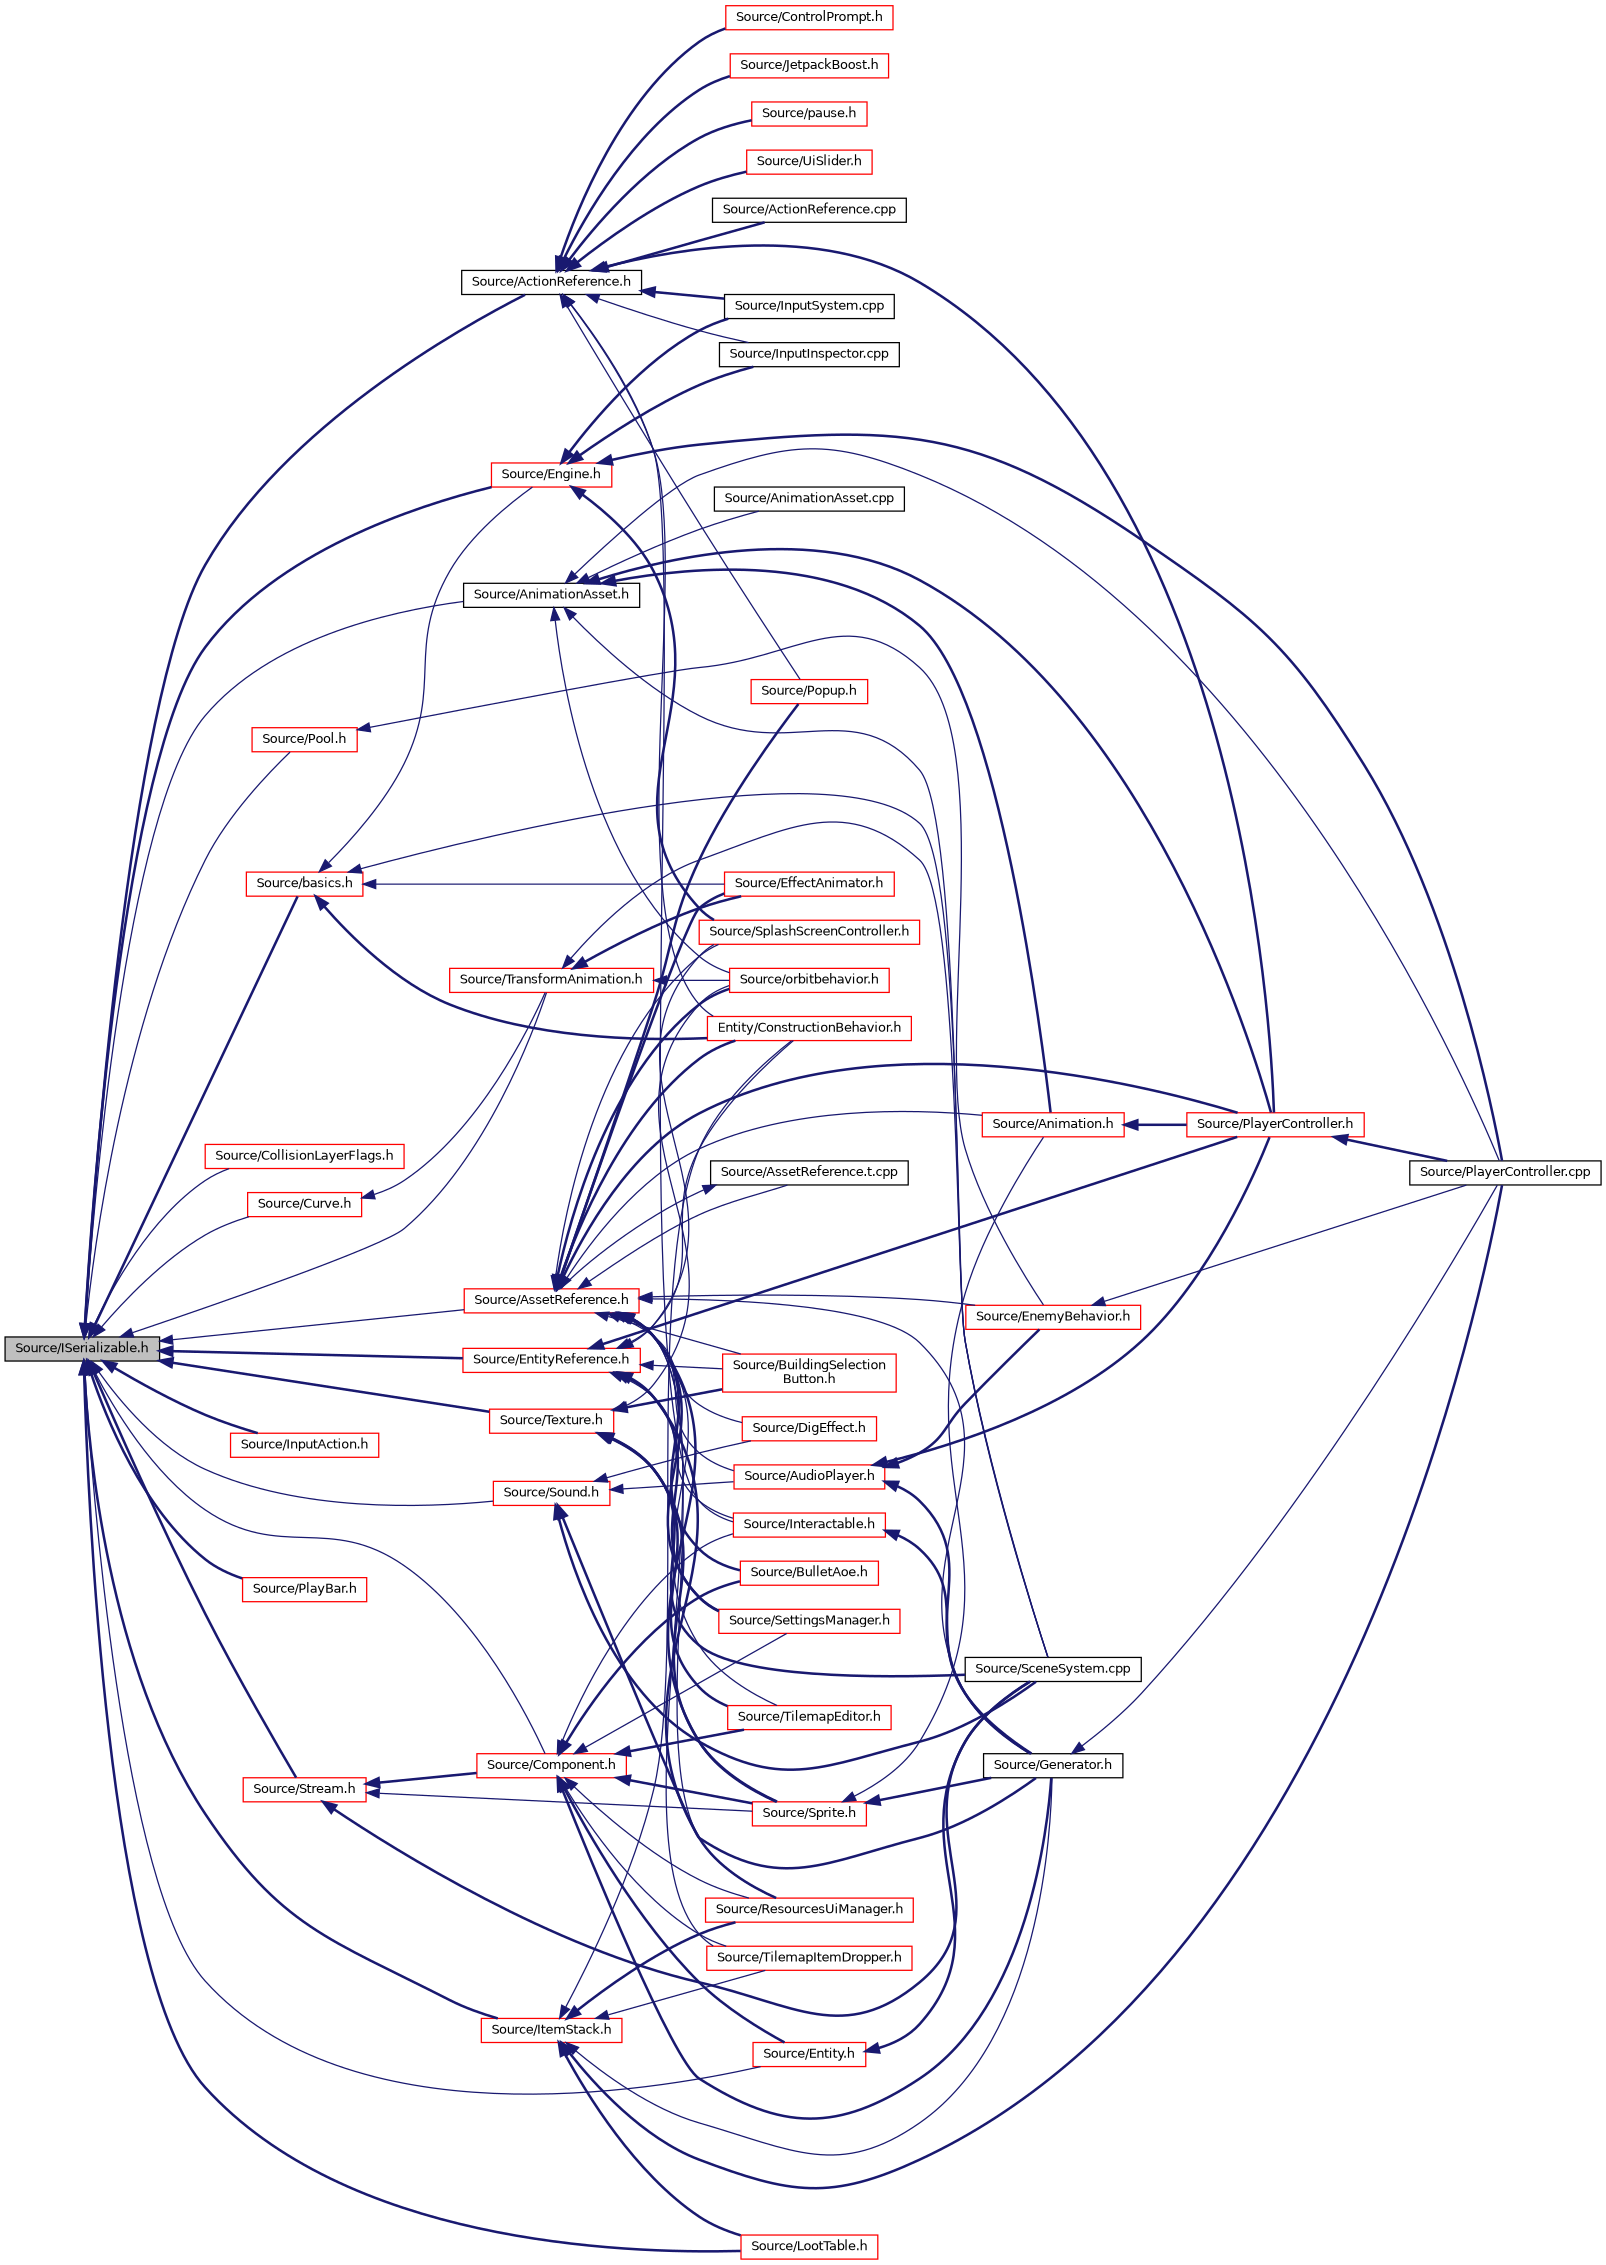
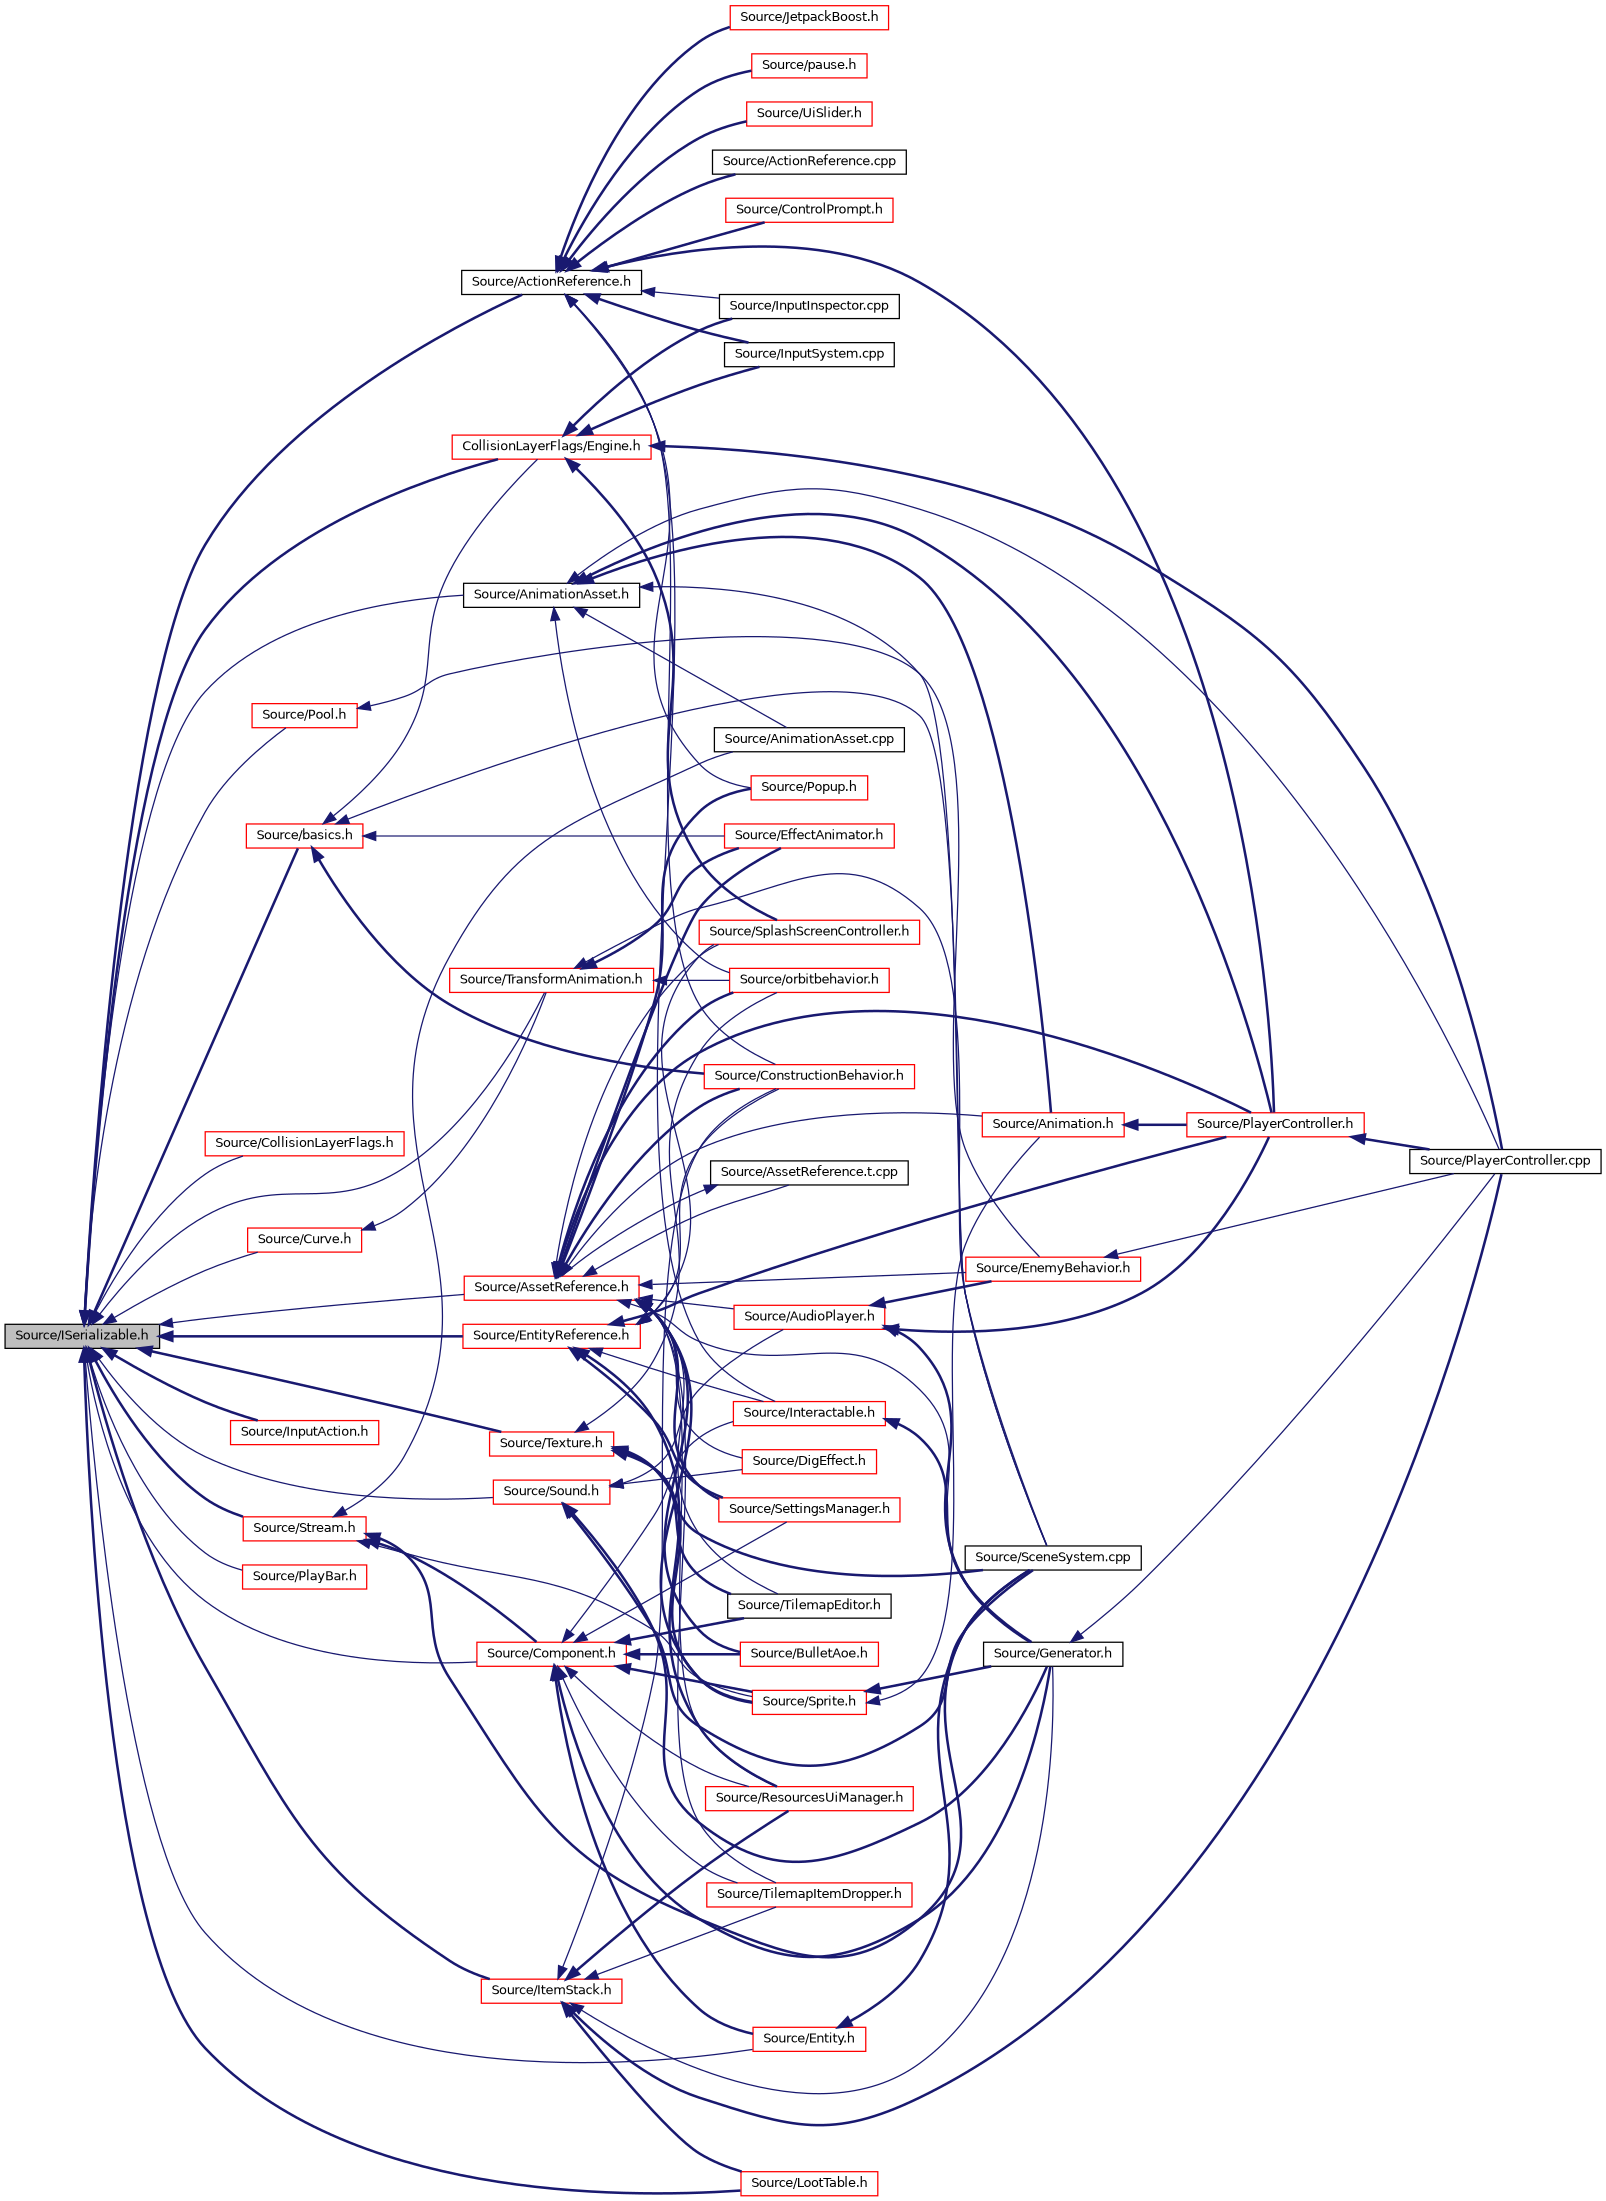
node "Source/Engine.h": label "Source/Engine.h" -> "CollisionLayerFlags/Engine.h"
node "Entity/ConstructionBehavior.h": label "Entity/ConstructionBehavior.h" -> "Source/ConstructionBehavior.h"
edge "Source/AnimationAsset.cpp" -> "Source/Stream.h": added
node "Source/BuildingSelection Button.h": removed
edge "Source/PlayBar.h" -> "Source/ISerializable.h": style bold -> solid
node "Source/TilemapEditor.h": color red -> black
